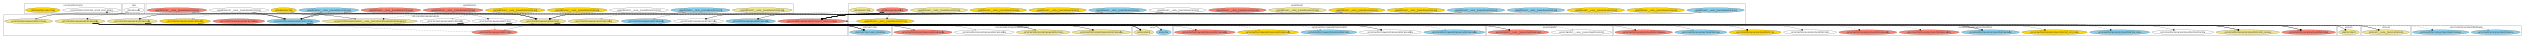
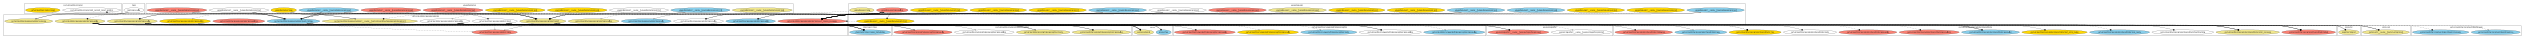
node "Lavanda2Lexer::__ANON__[Lavanda2Lexer.pm:118]": fillcolor khaki -> gold
